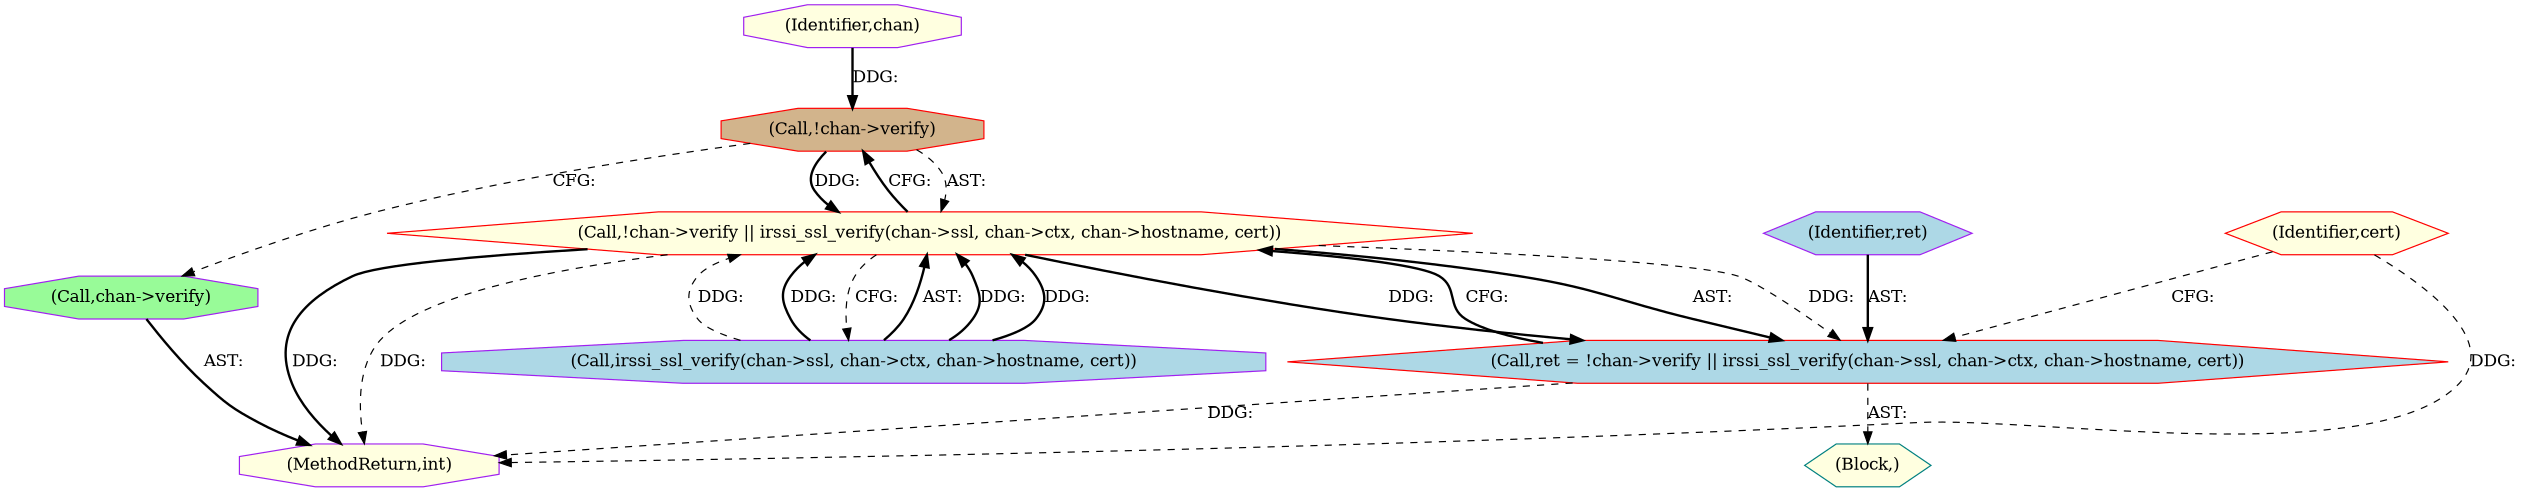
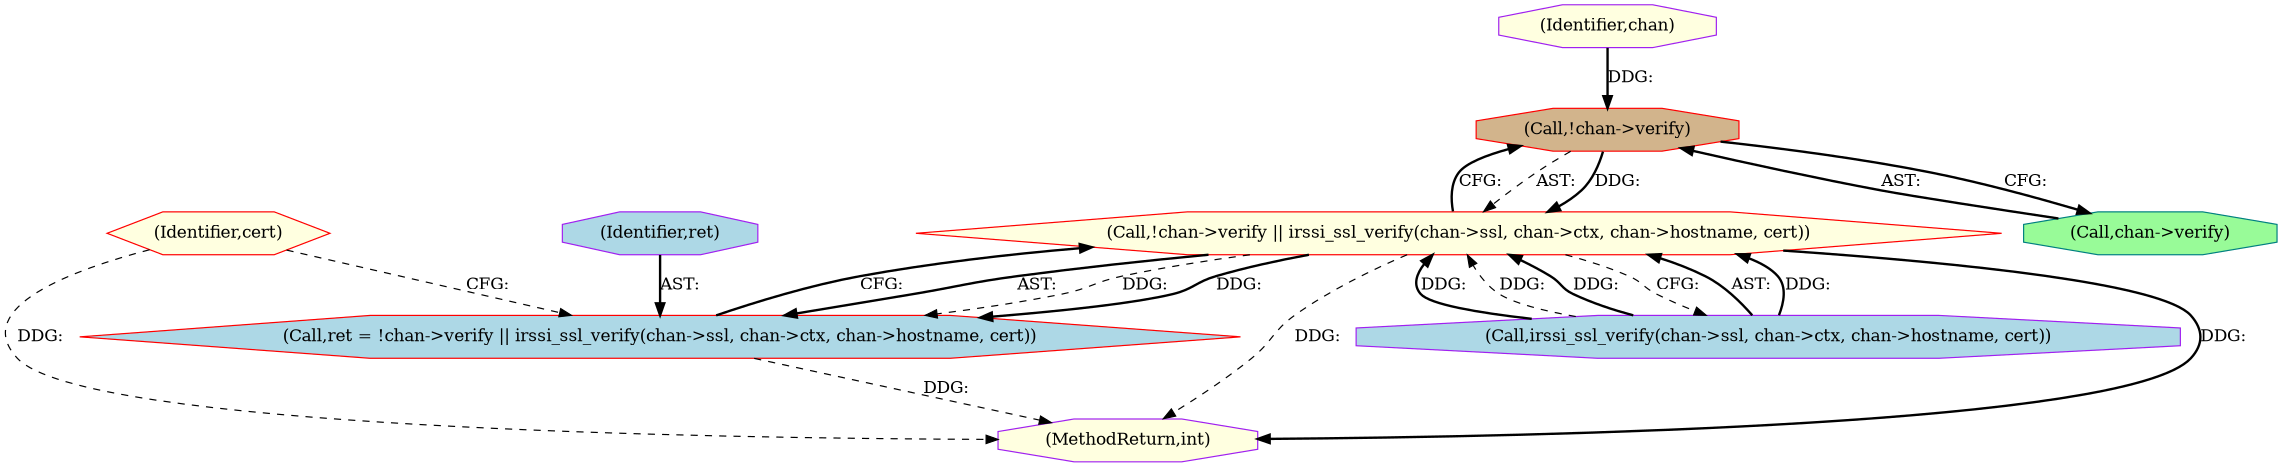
edge "(Call,!chan->verify)" -> "(Call,chan->verify)": style dashed -> bold
node "(Identifier,ret)": shape hexagon -> octagon
node "(Call,chan->verify)": color purple -> teal
edge "(Call,chan->verify)" -> "(MethodReturn,int)": now "(Call,chan->verify)" -> "(Call,!chan->verify)"
node "(Block,)": removed
